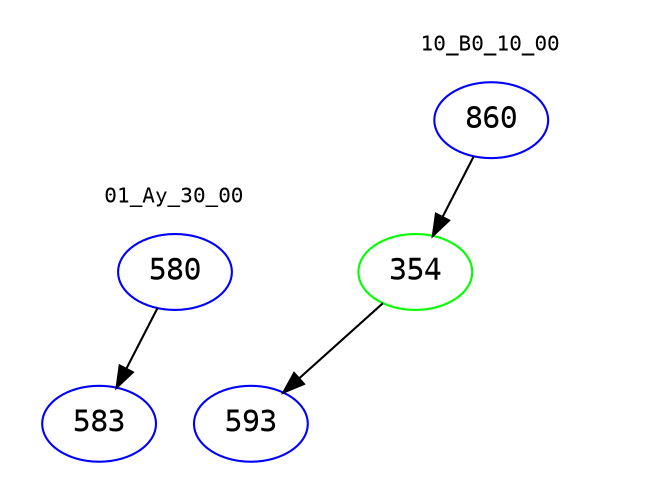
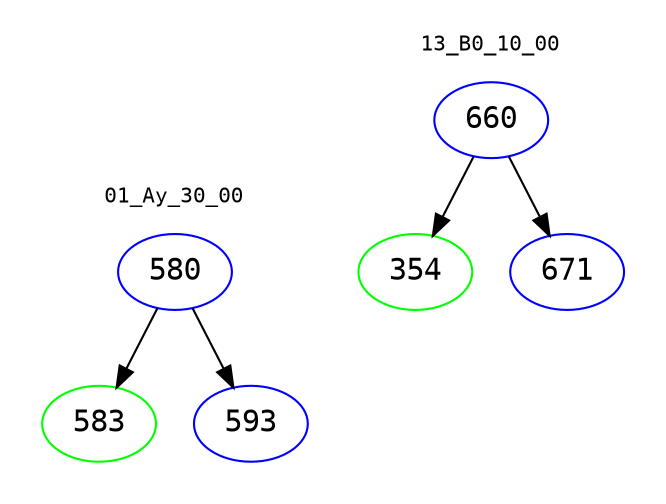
cluster "10_B0_10_00": label "10_B0_10_00" -> "13_B0_10_00"
node "860": label "860" -> "660"
node "671": added
edge "354" -> "593": now "580" -> "593"
node "583": color blue -> green
